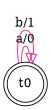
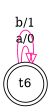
node "t0": label "t0" -> "t6"
